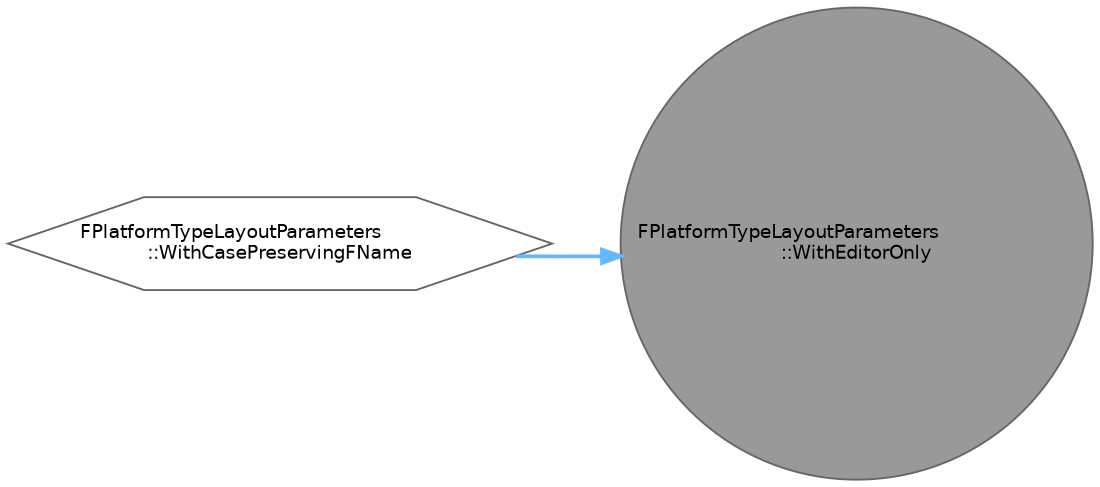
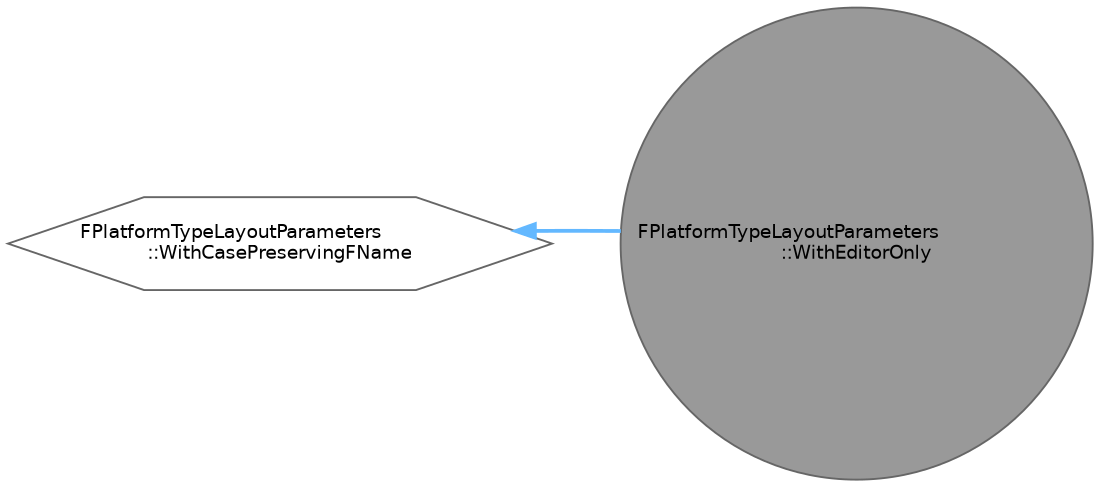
edge "FPlatformTypeLayoutParameters ::WithCasePreservingFName" -> "FPlatformTypeLayoutParameters ::WithEditorOnly": reversed
